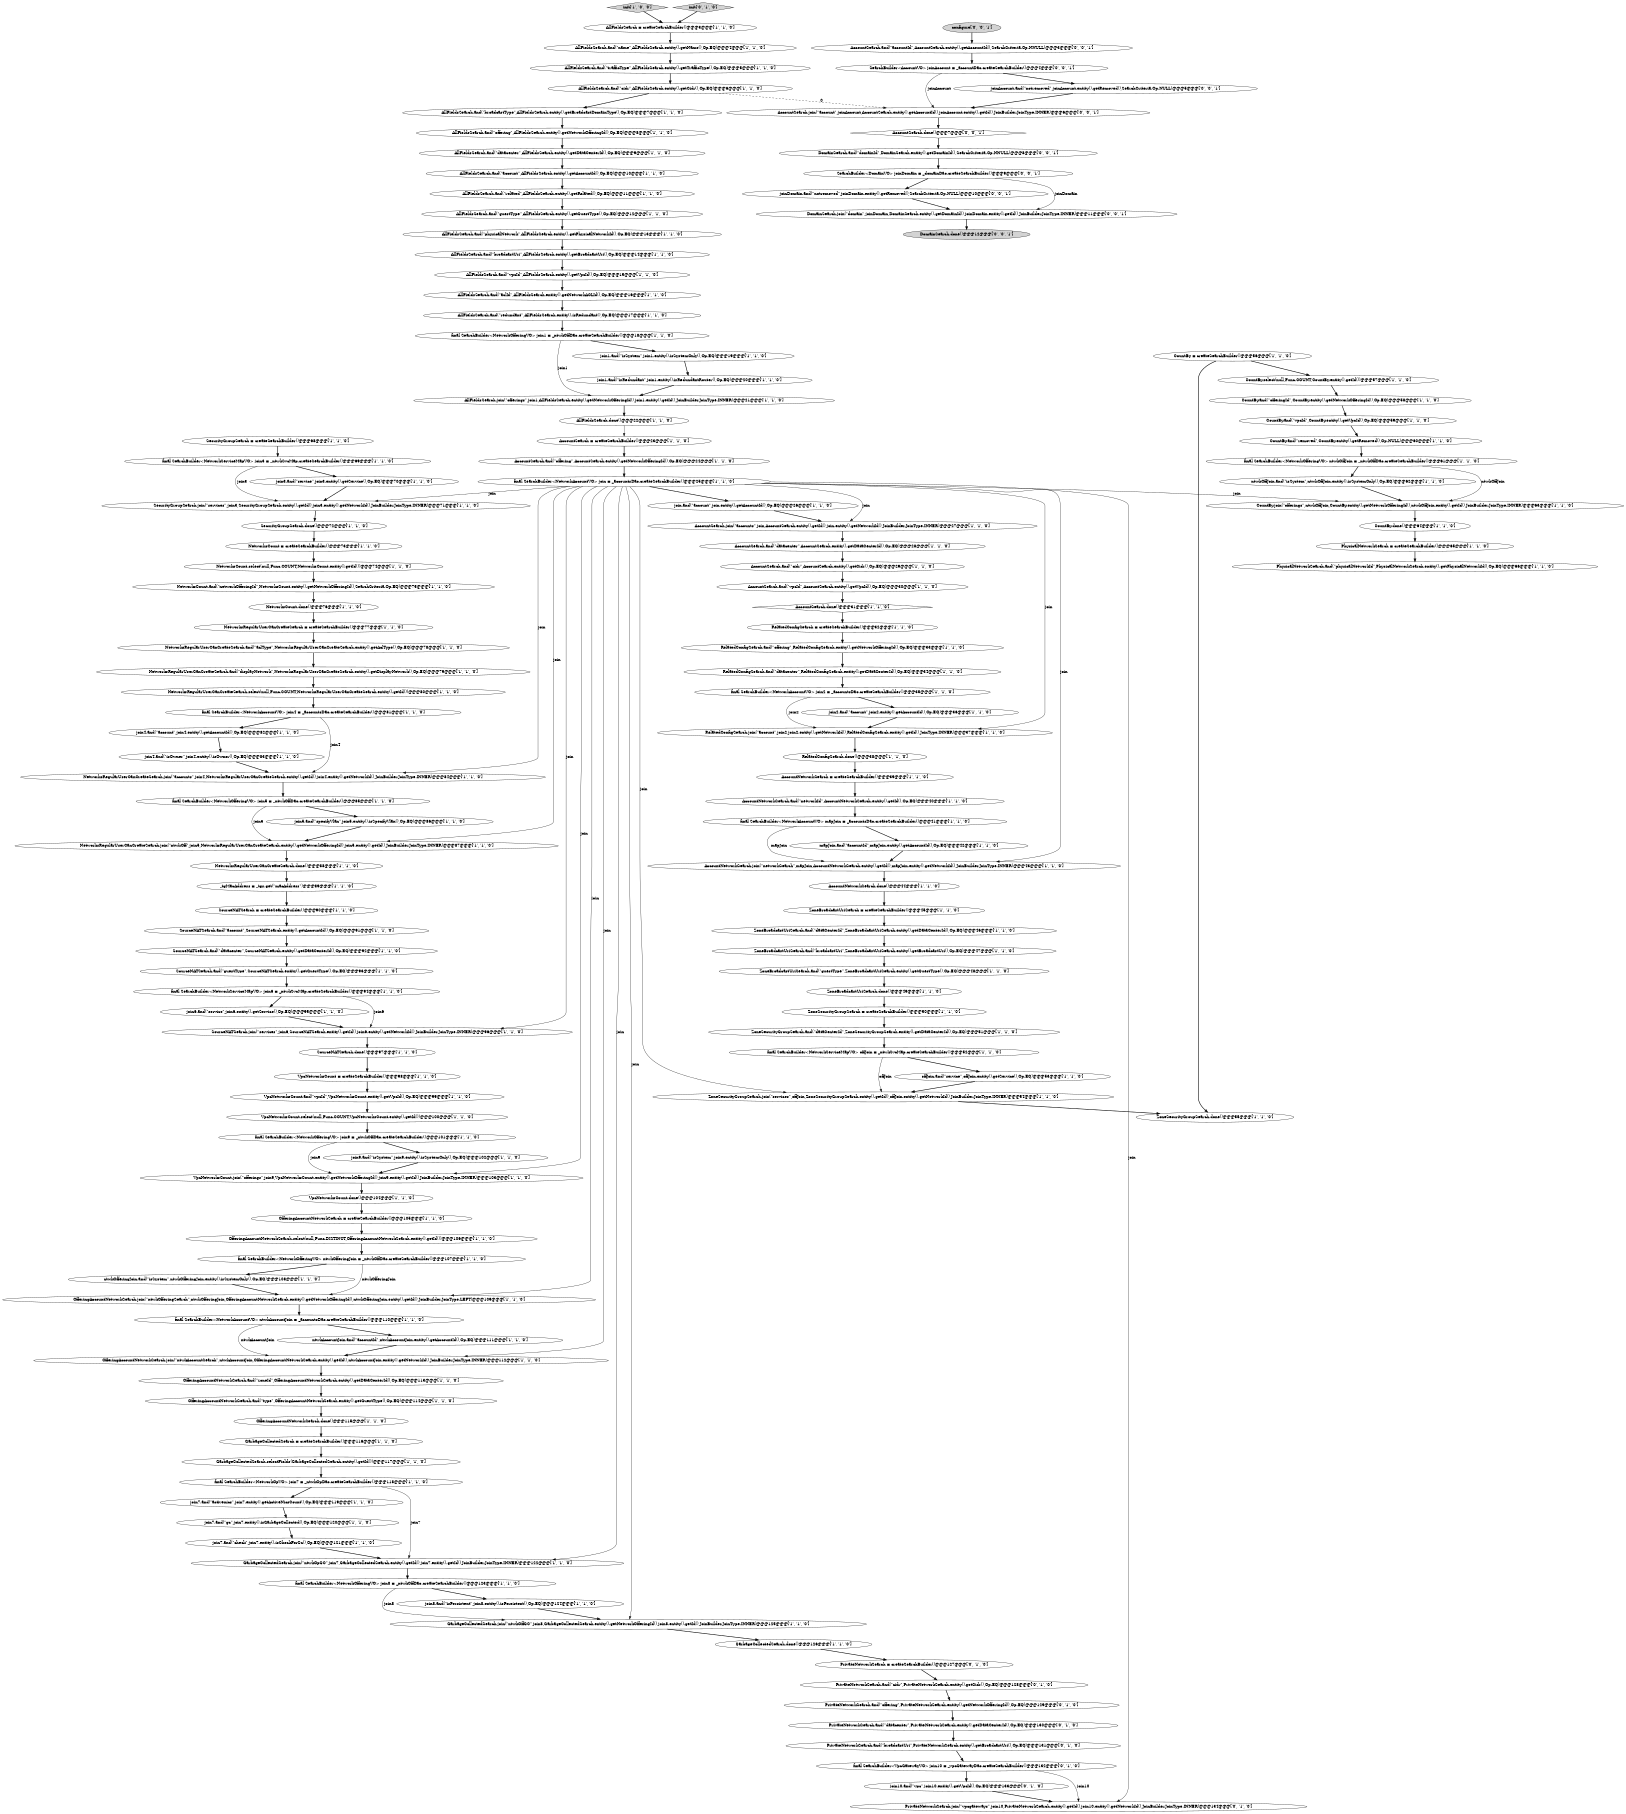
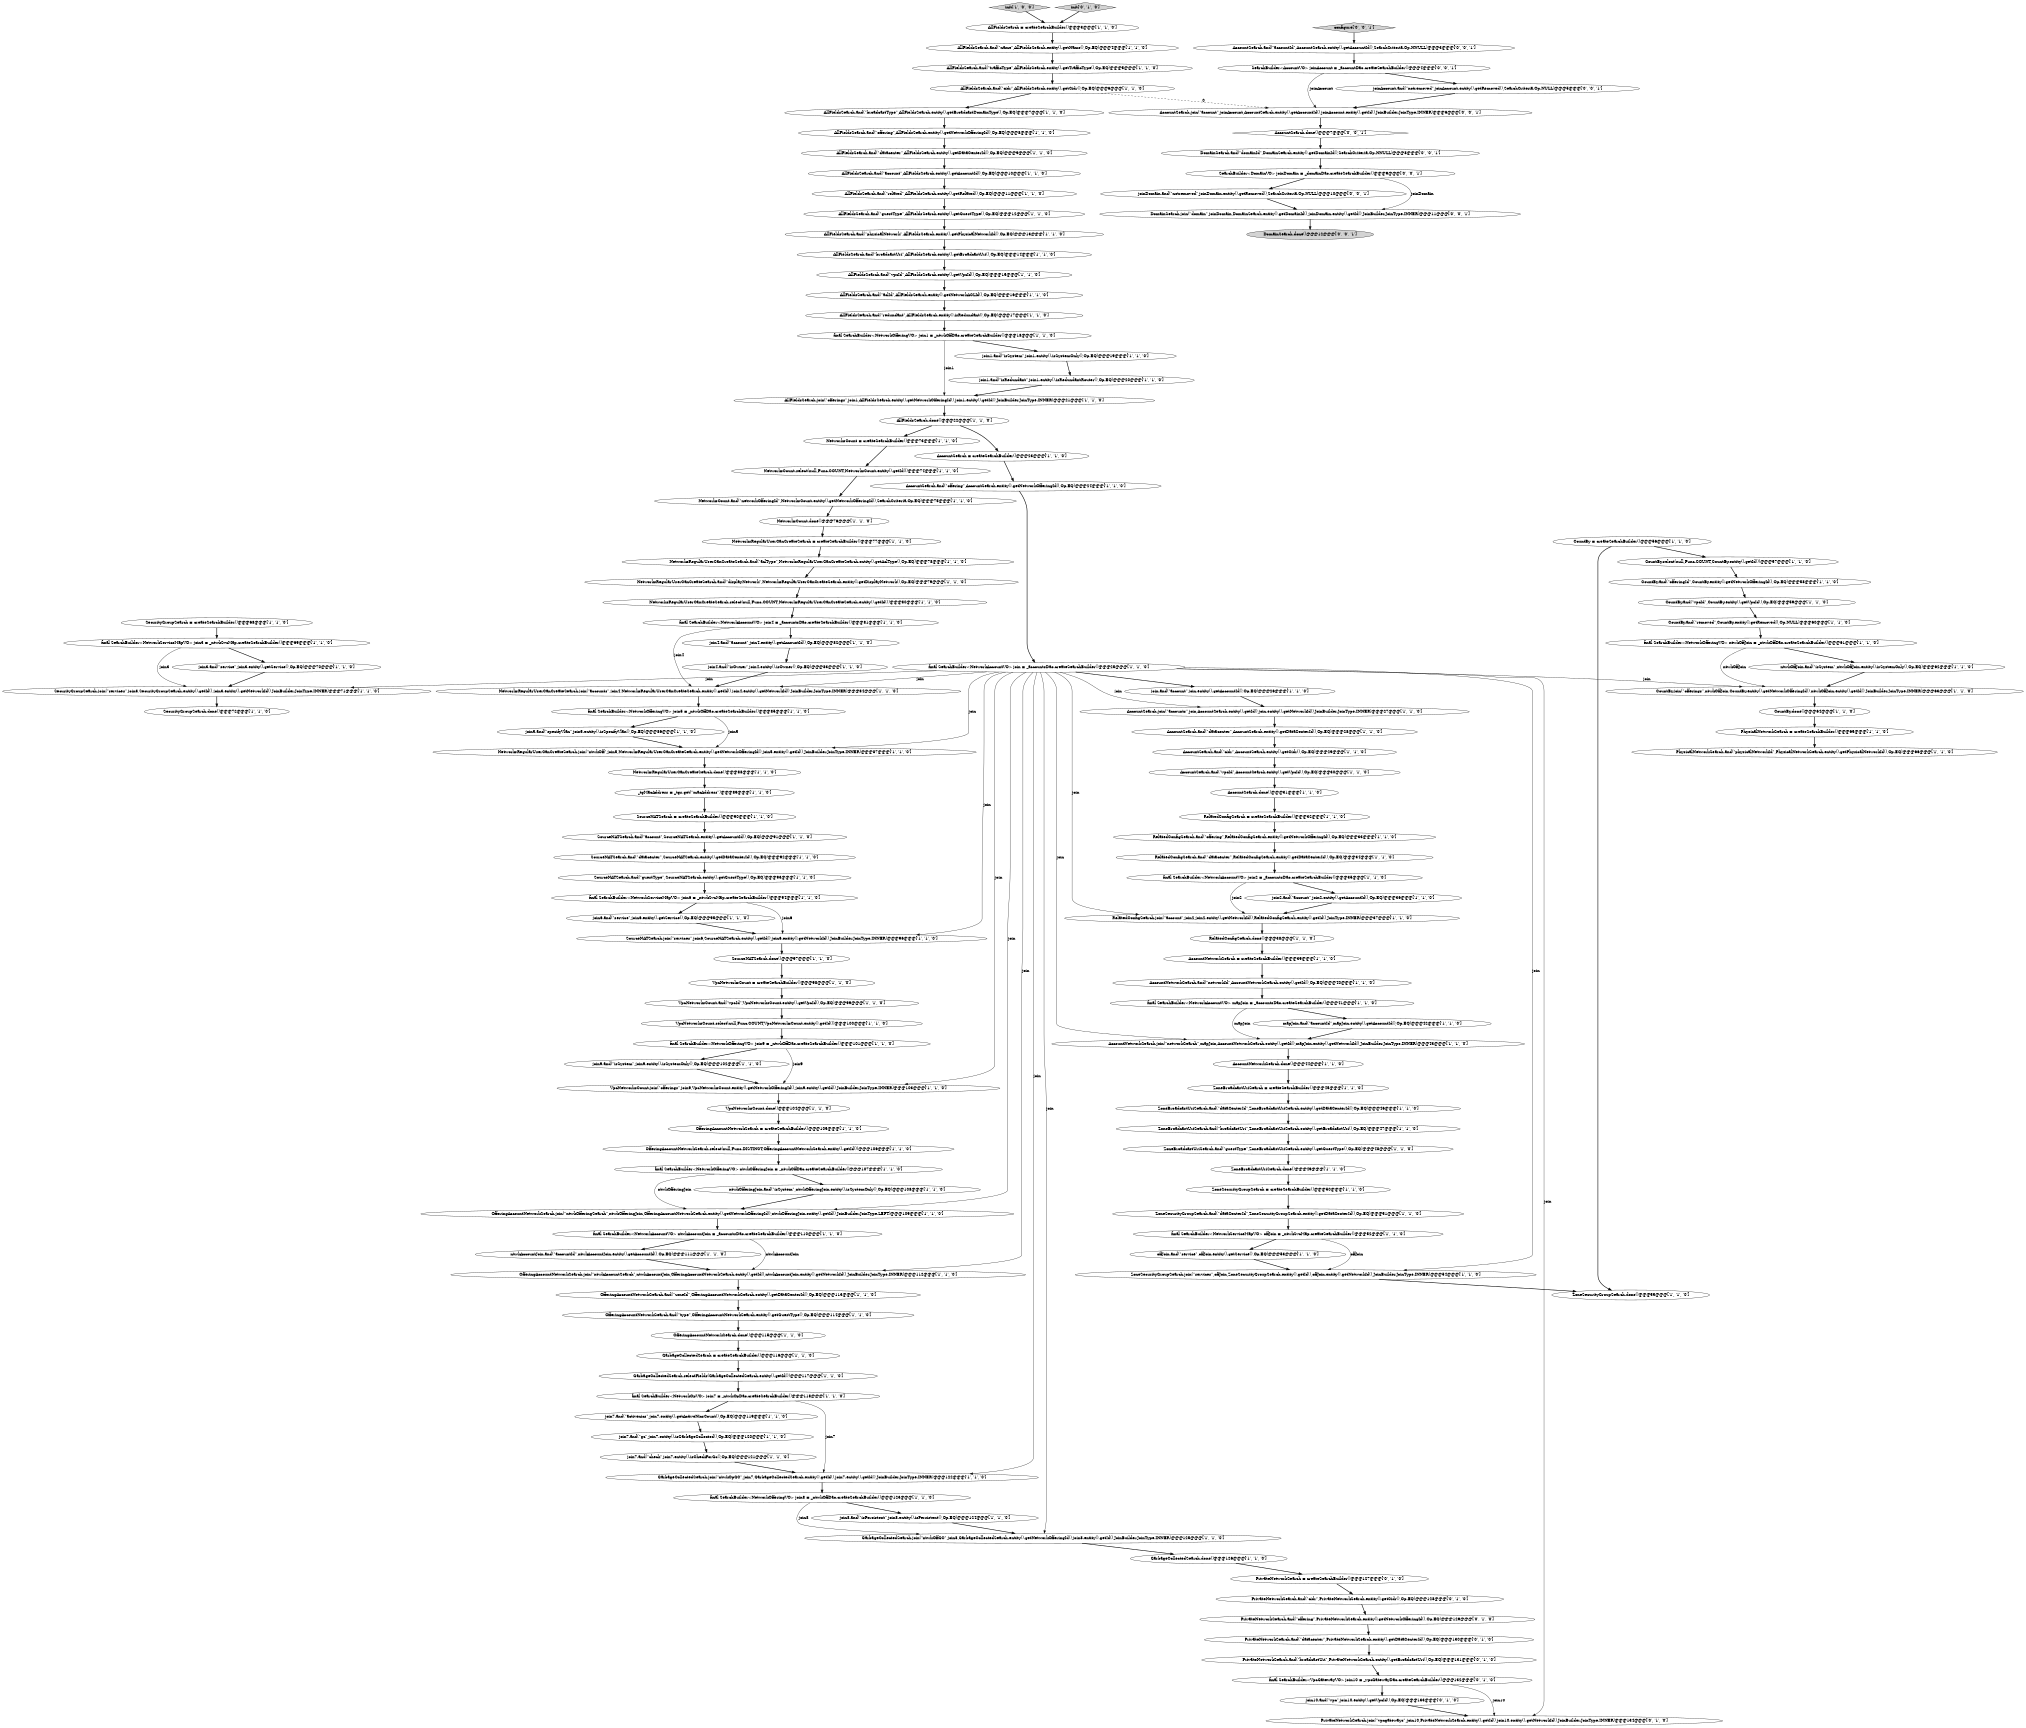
node "configure['0', '0', '1']": shape ellipse -> diamond
edge "AllFieldsSearch.done()@@@22@@@['1', '1', '0']" -> "AccountSearch = createSearchBuilder()@@@23@@@['1', '1', '0']": style solid -> bold
edge "SecurityGroupSearch.done()@@@72@@@['1', '1', '0']" -> "NetworksCount = createSearchBuilder()@@@73@@@['1', '1', '0']": now "AllFieldsSearch.done()@@@22@@@['1', '1', '0']" -> "NetworksCount = createSearchBuilder()@@@73@@@['1', '1', '0']"
node "AccountSearch.done()@@@31@@@['1', '1', '0']": shape diamond -> ellipse
